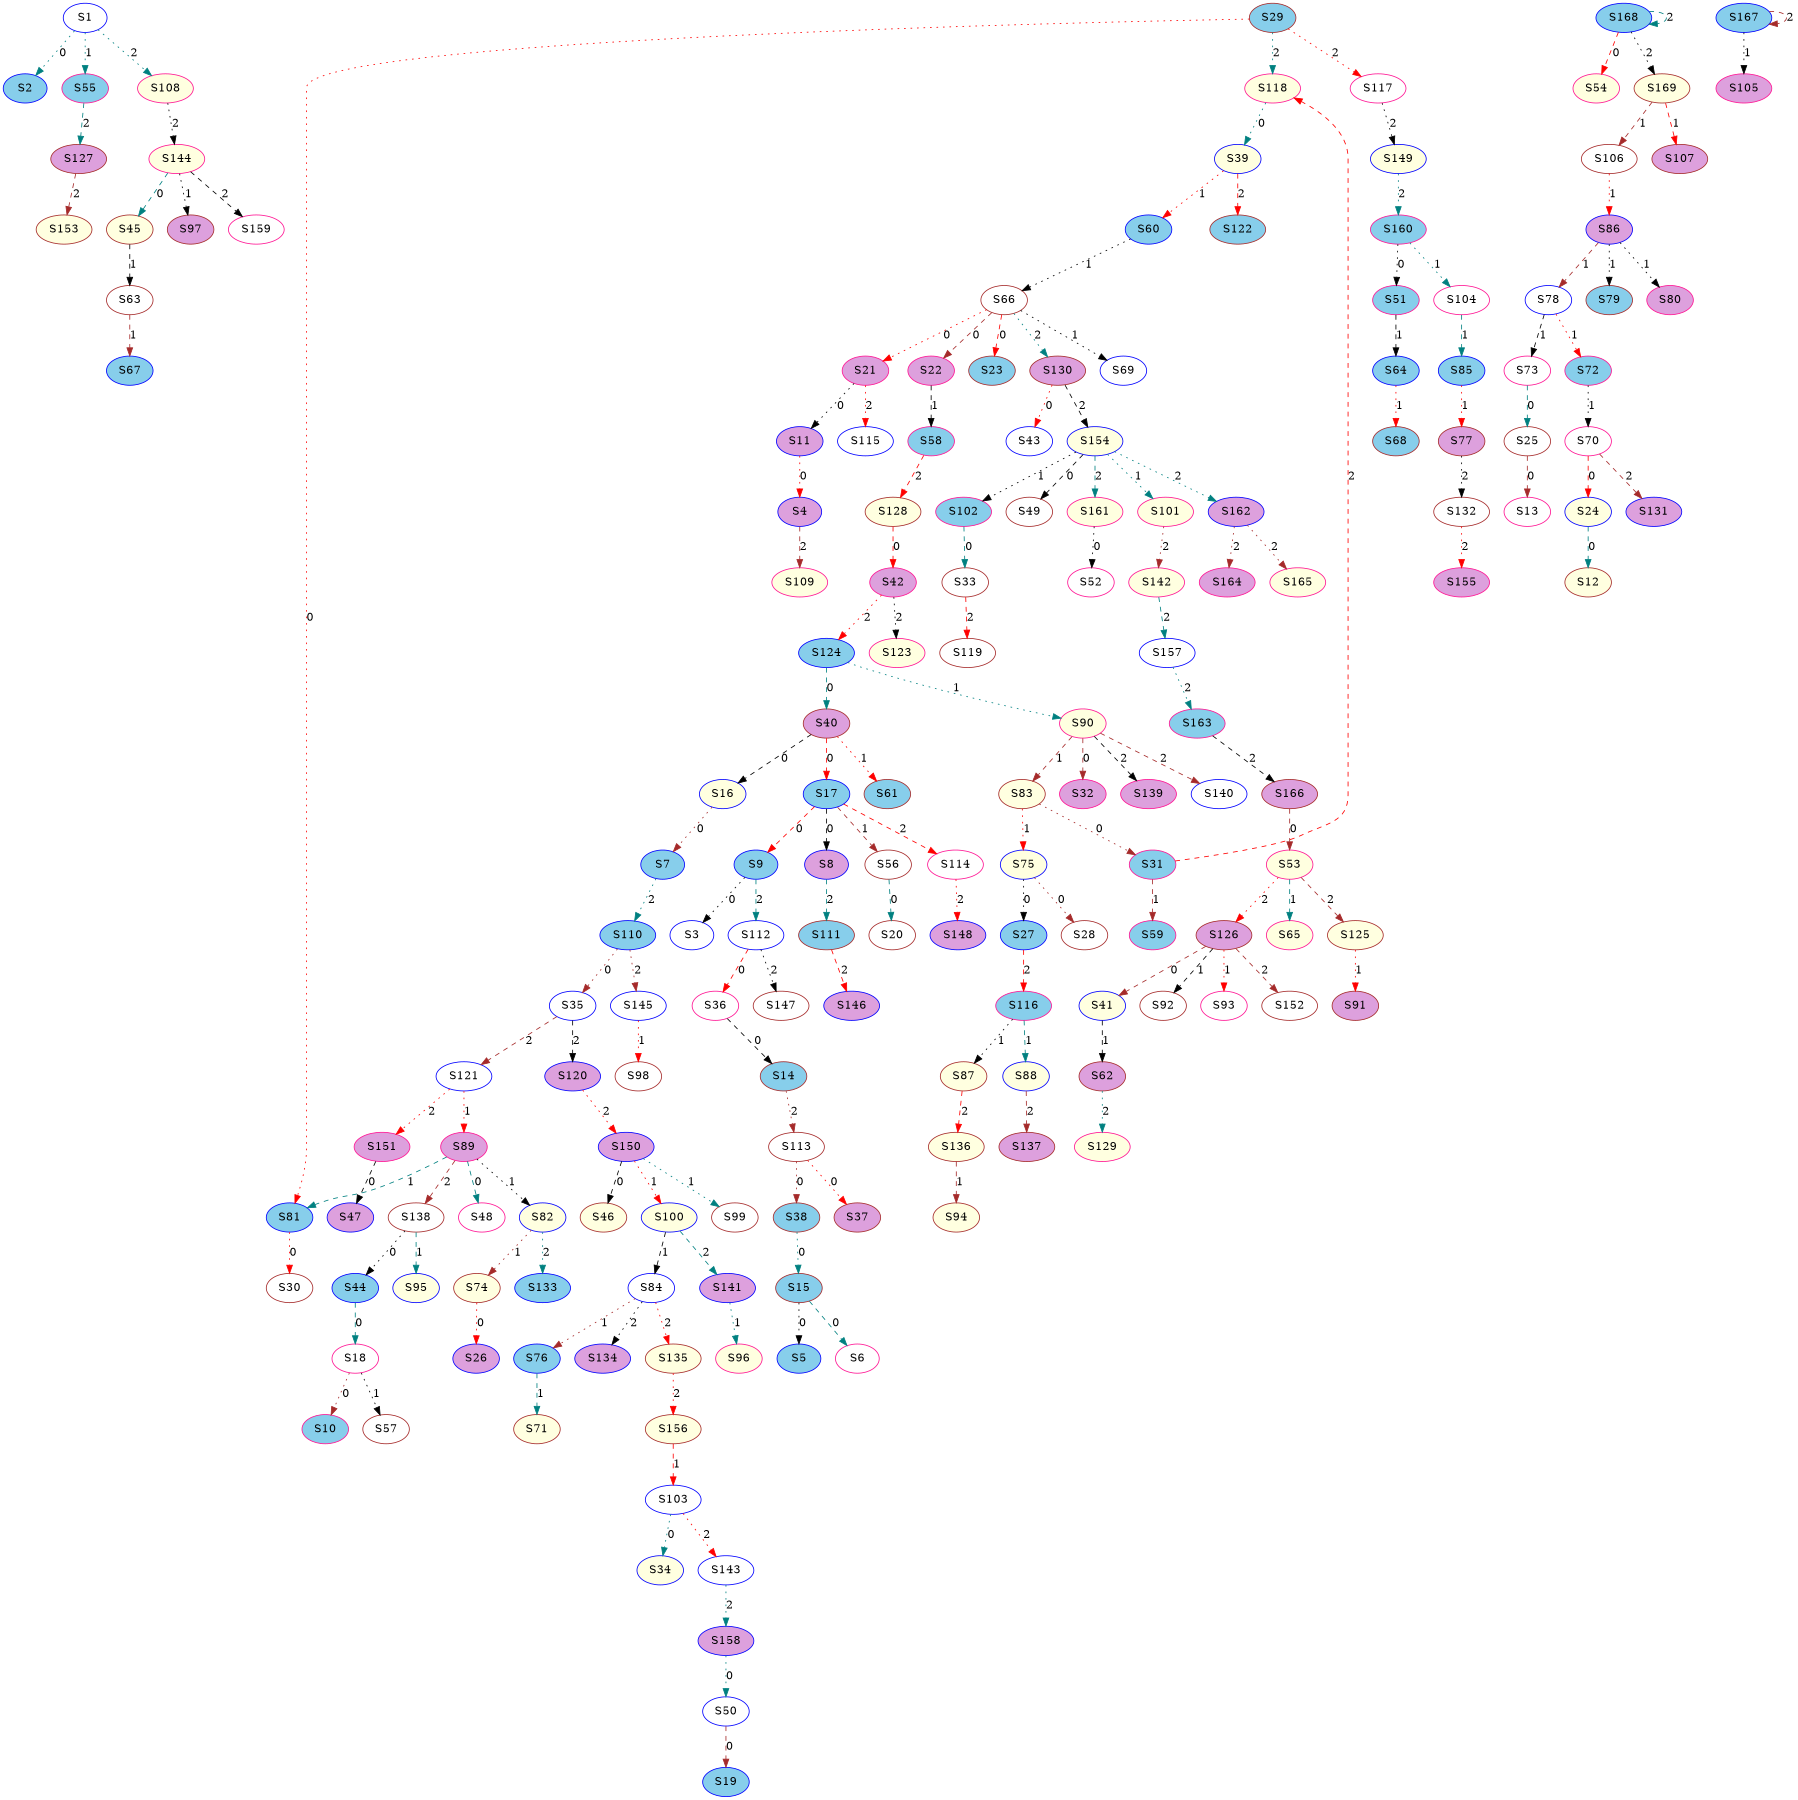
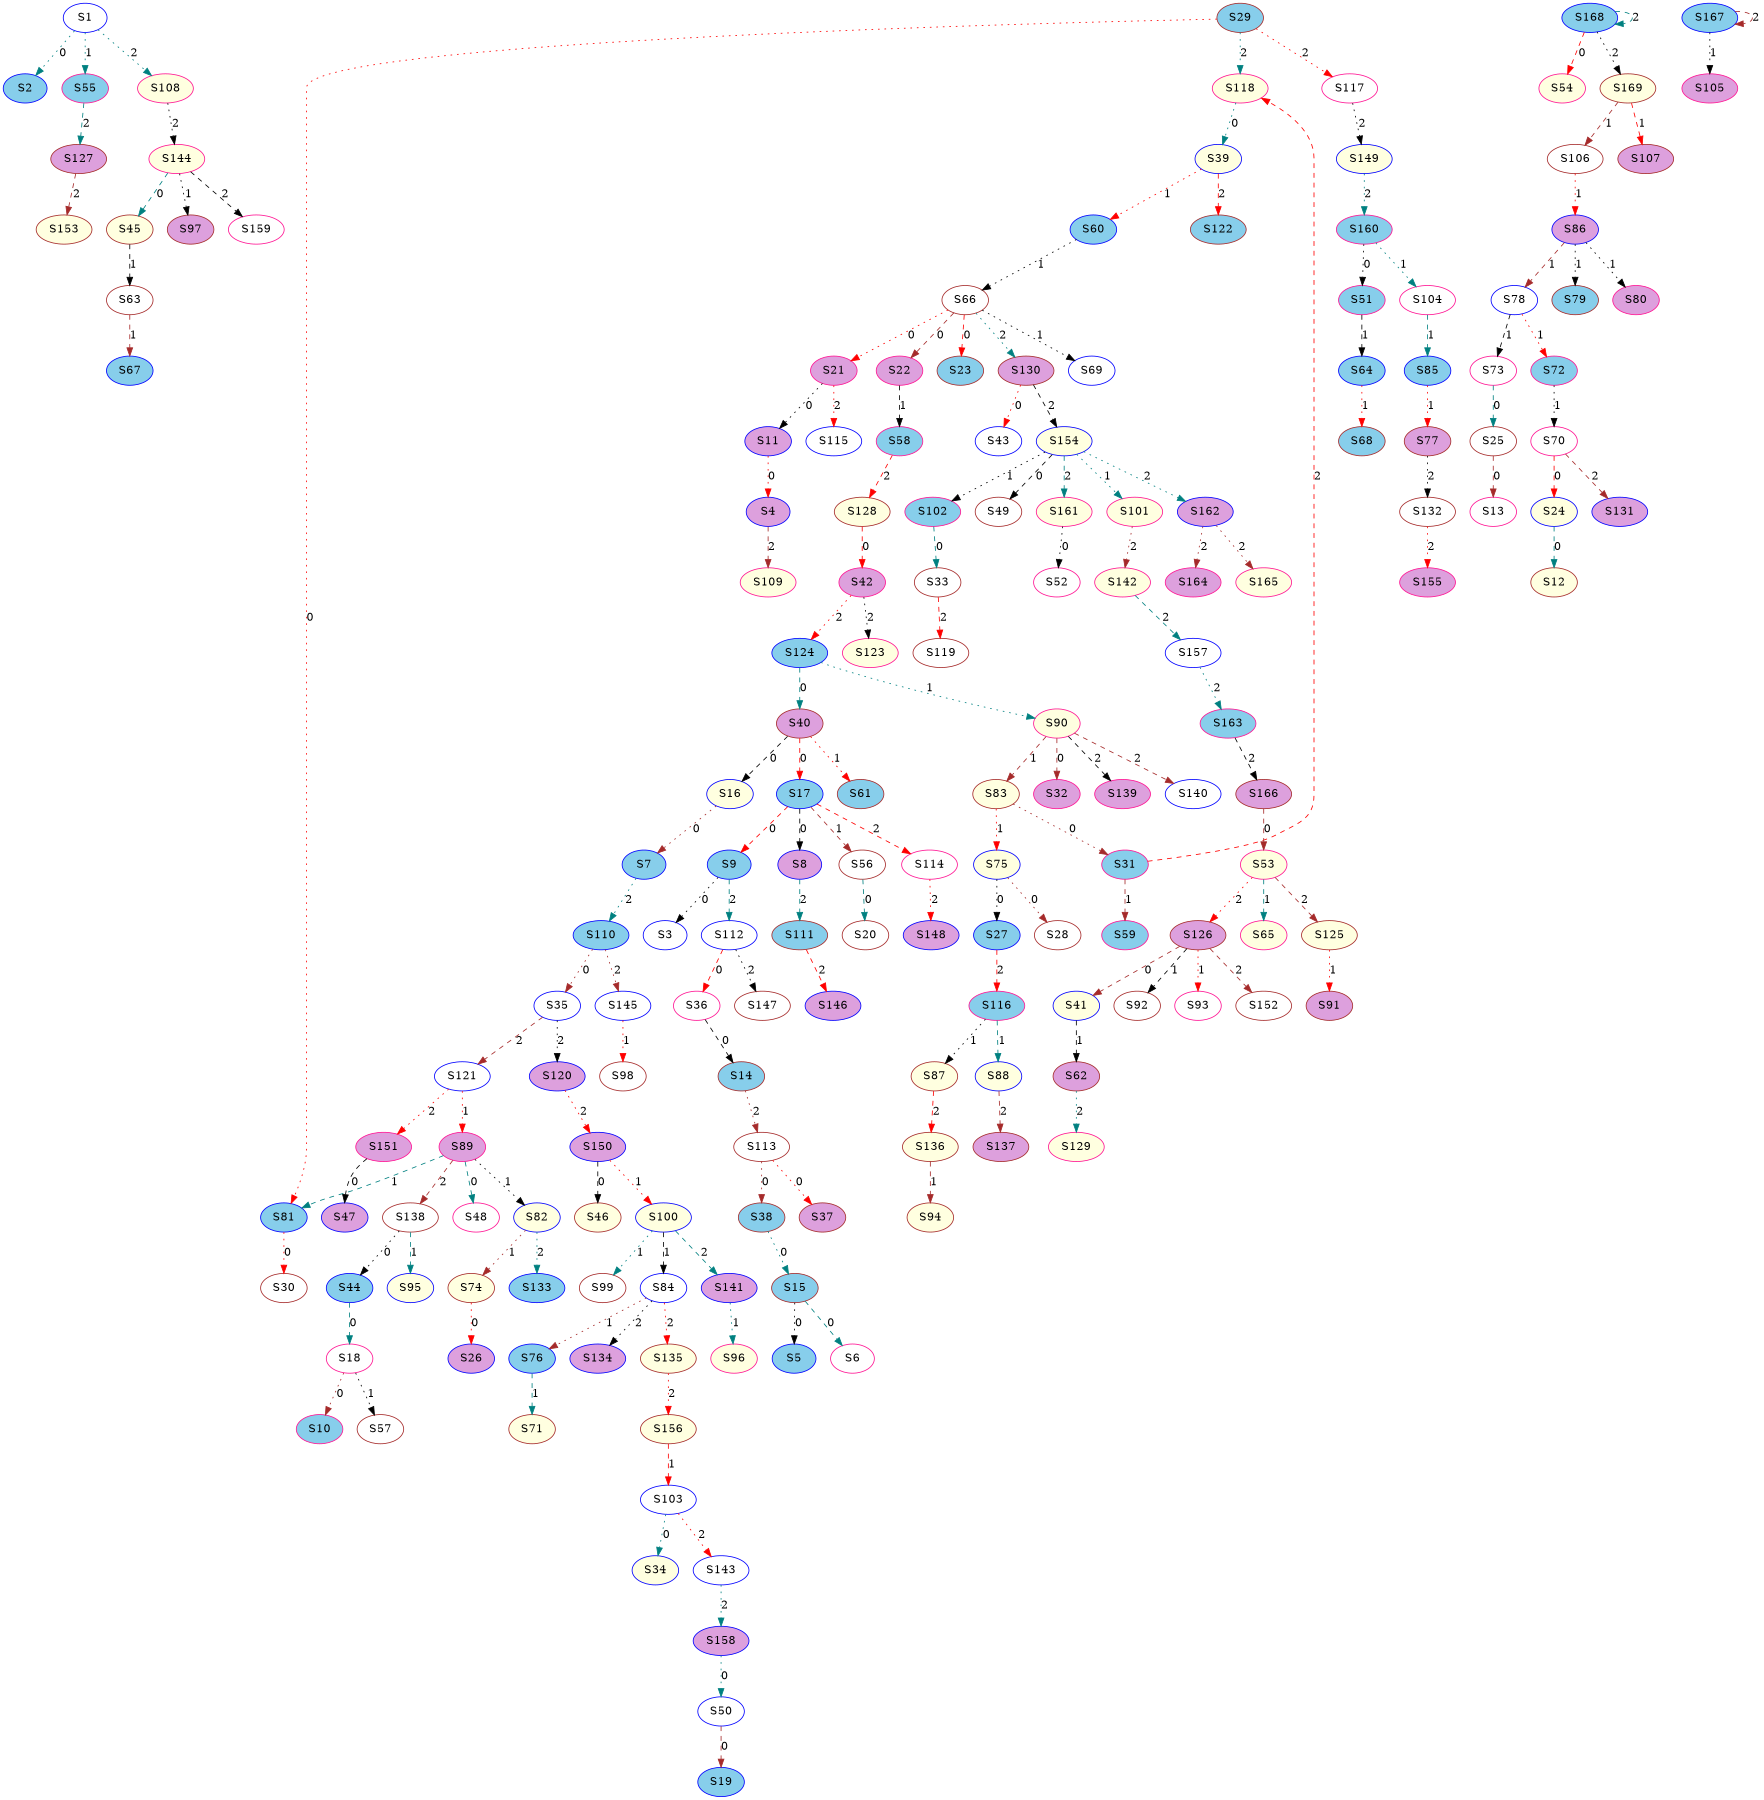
edge "S35" -> "S120": style dashed -> dotted
edge "S150" -> "S99": now "S100" -> "S99"
